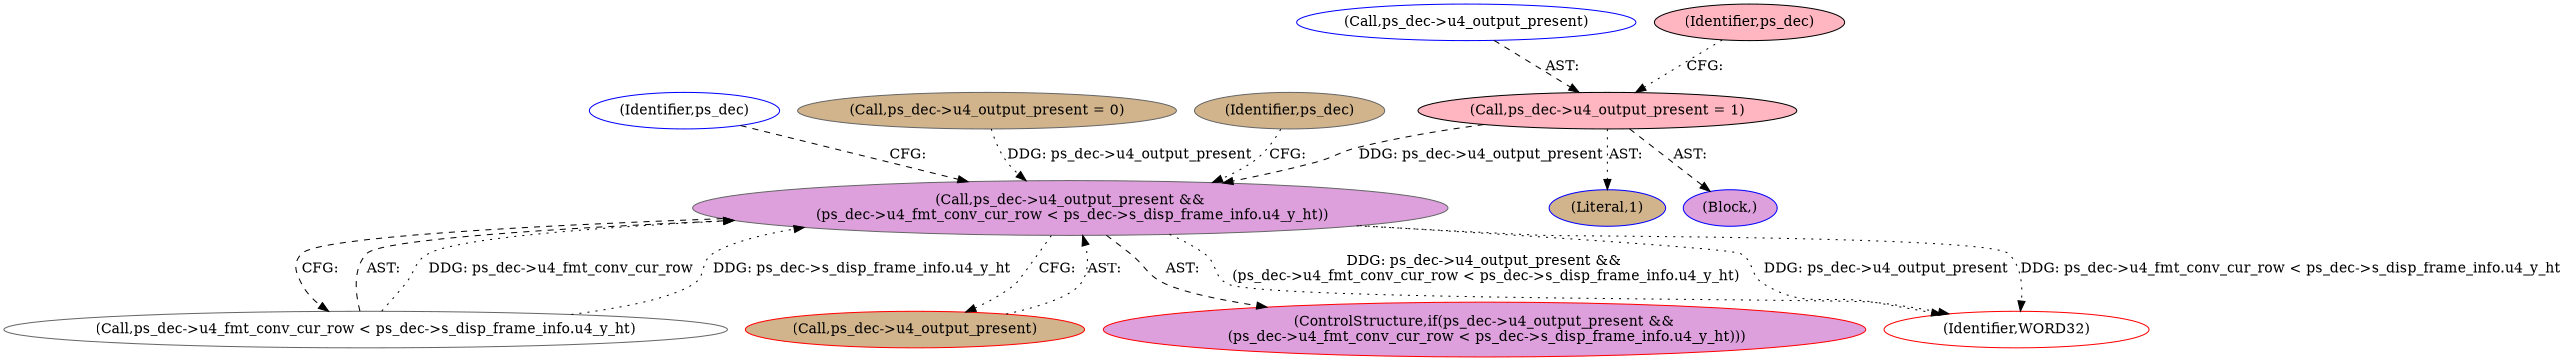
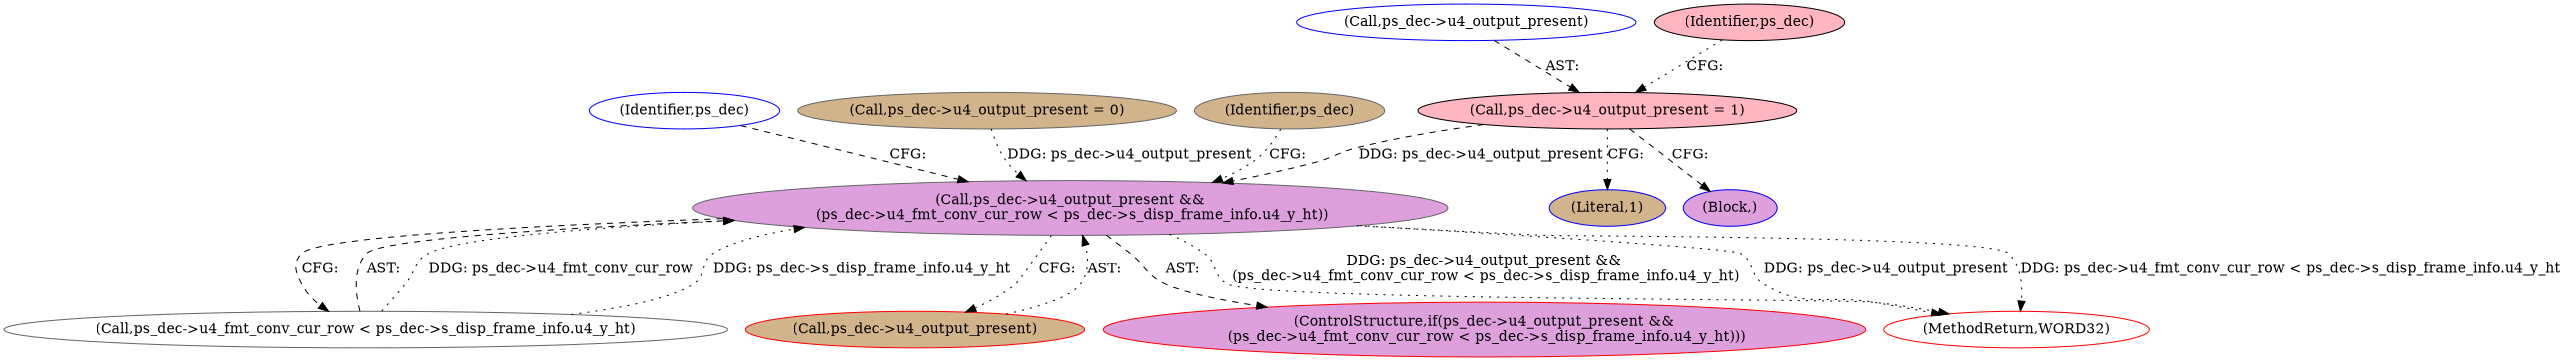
edge "(Call,ps_dec->u4_output_present = 1)" -> "(Literal,1)": label "AST: " -> "CFG: "
edge "(Call,ps_dec->u4_output_present = 1)" -> "(Block,)": label "AST: " -> "CFG: "
node "(Identifier,WORD32)": label "(Identifier,WORD32)" -> "(MethodReturn,WORD32)"
